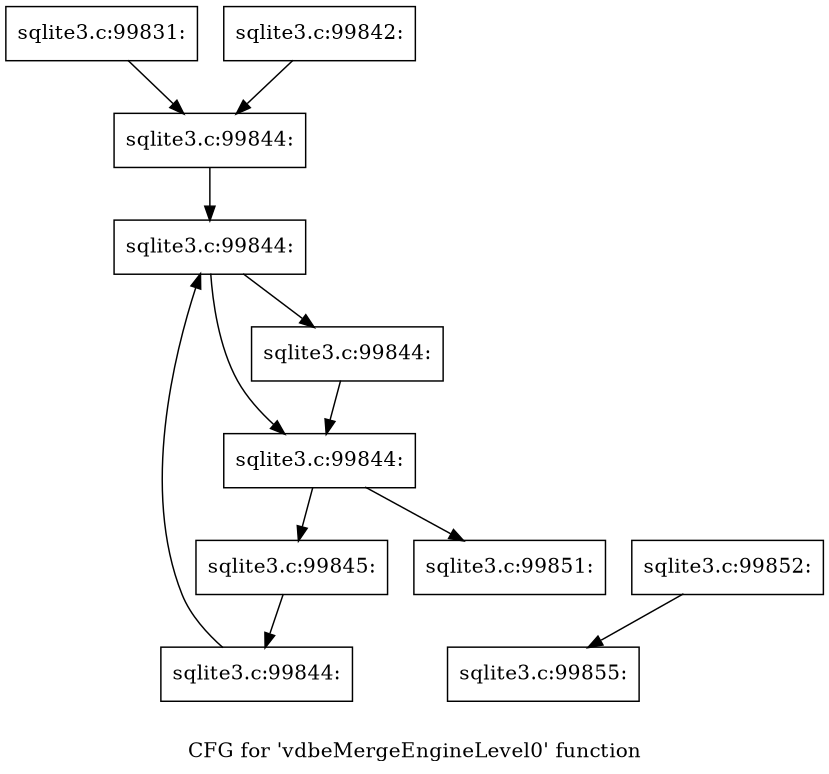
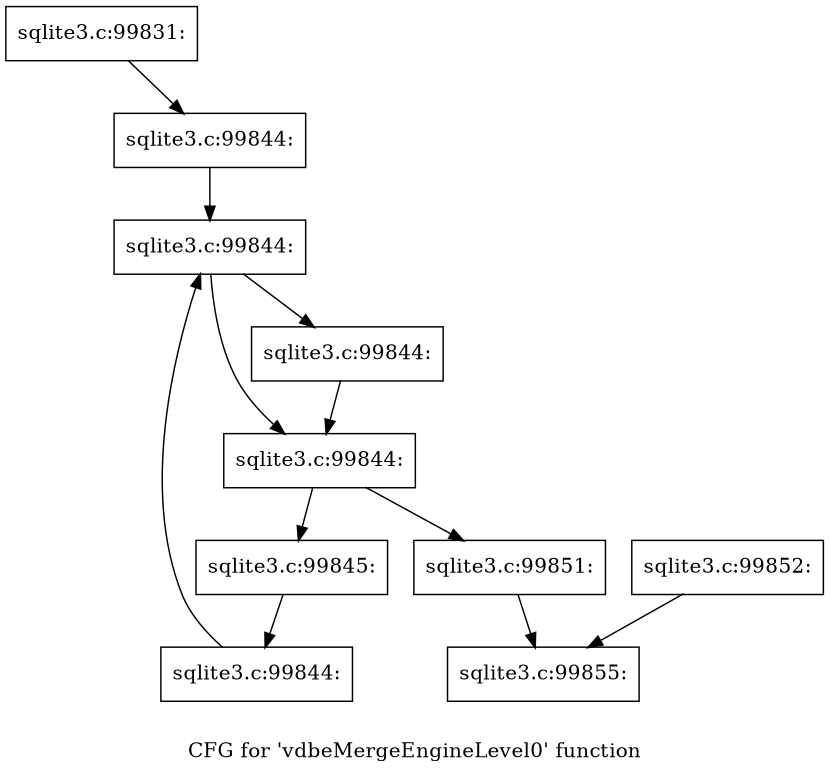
node "sqlite3.c:99842:": removed
edge "sqlite3.c:99851:" -> "sqlite3.c:99855:": added
